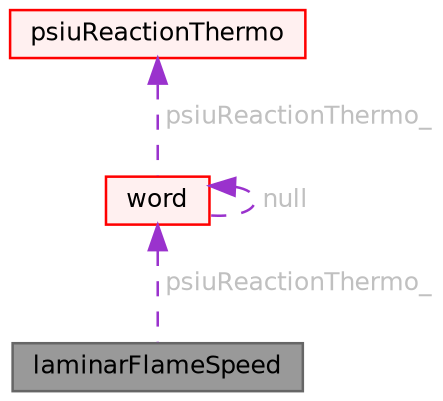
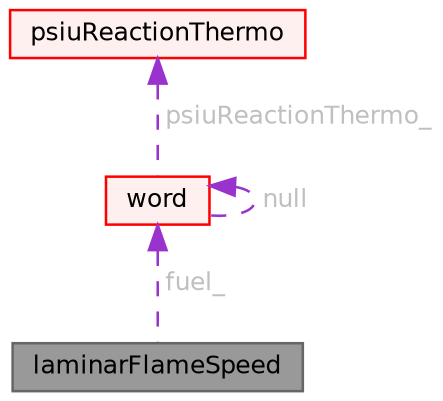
edge "laminarFlameSpeed" -> "word": label " psiuReactionThermo_" -> " fuel_"
